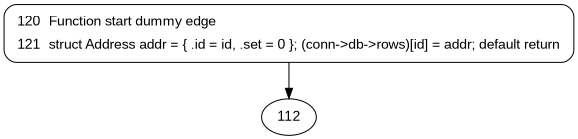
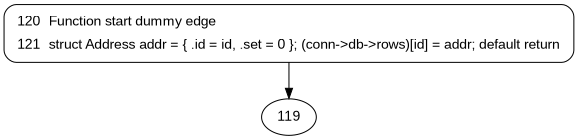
node "112": label "112" -> "119"
